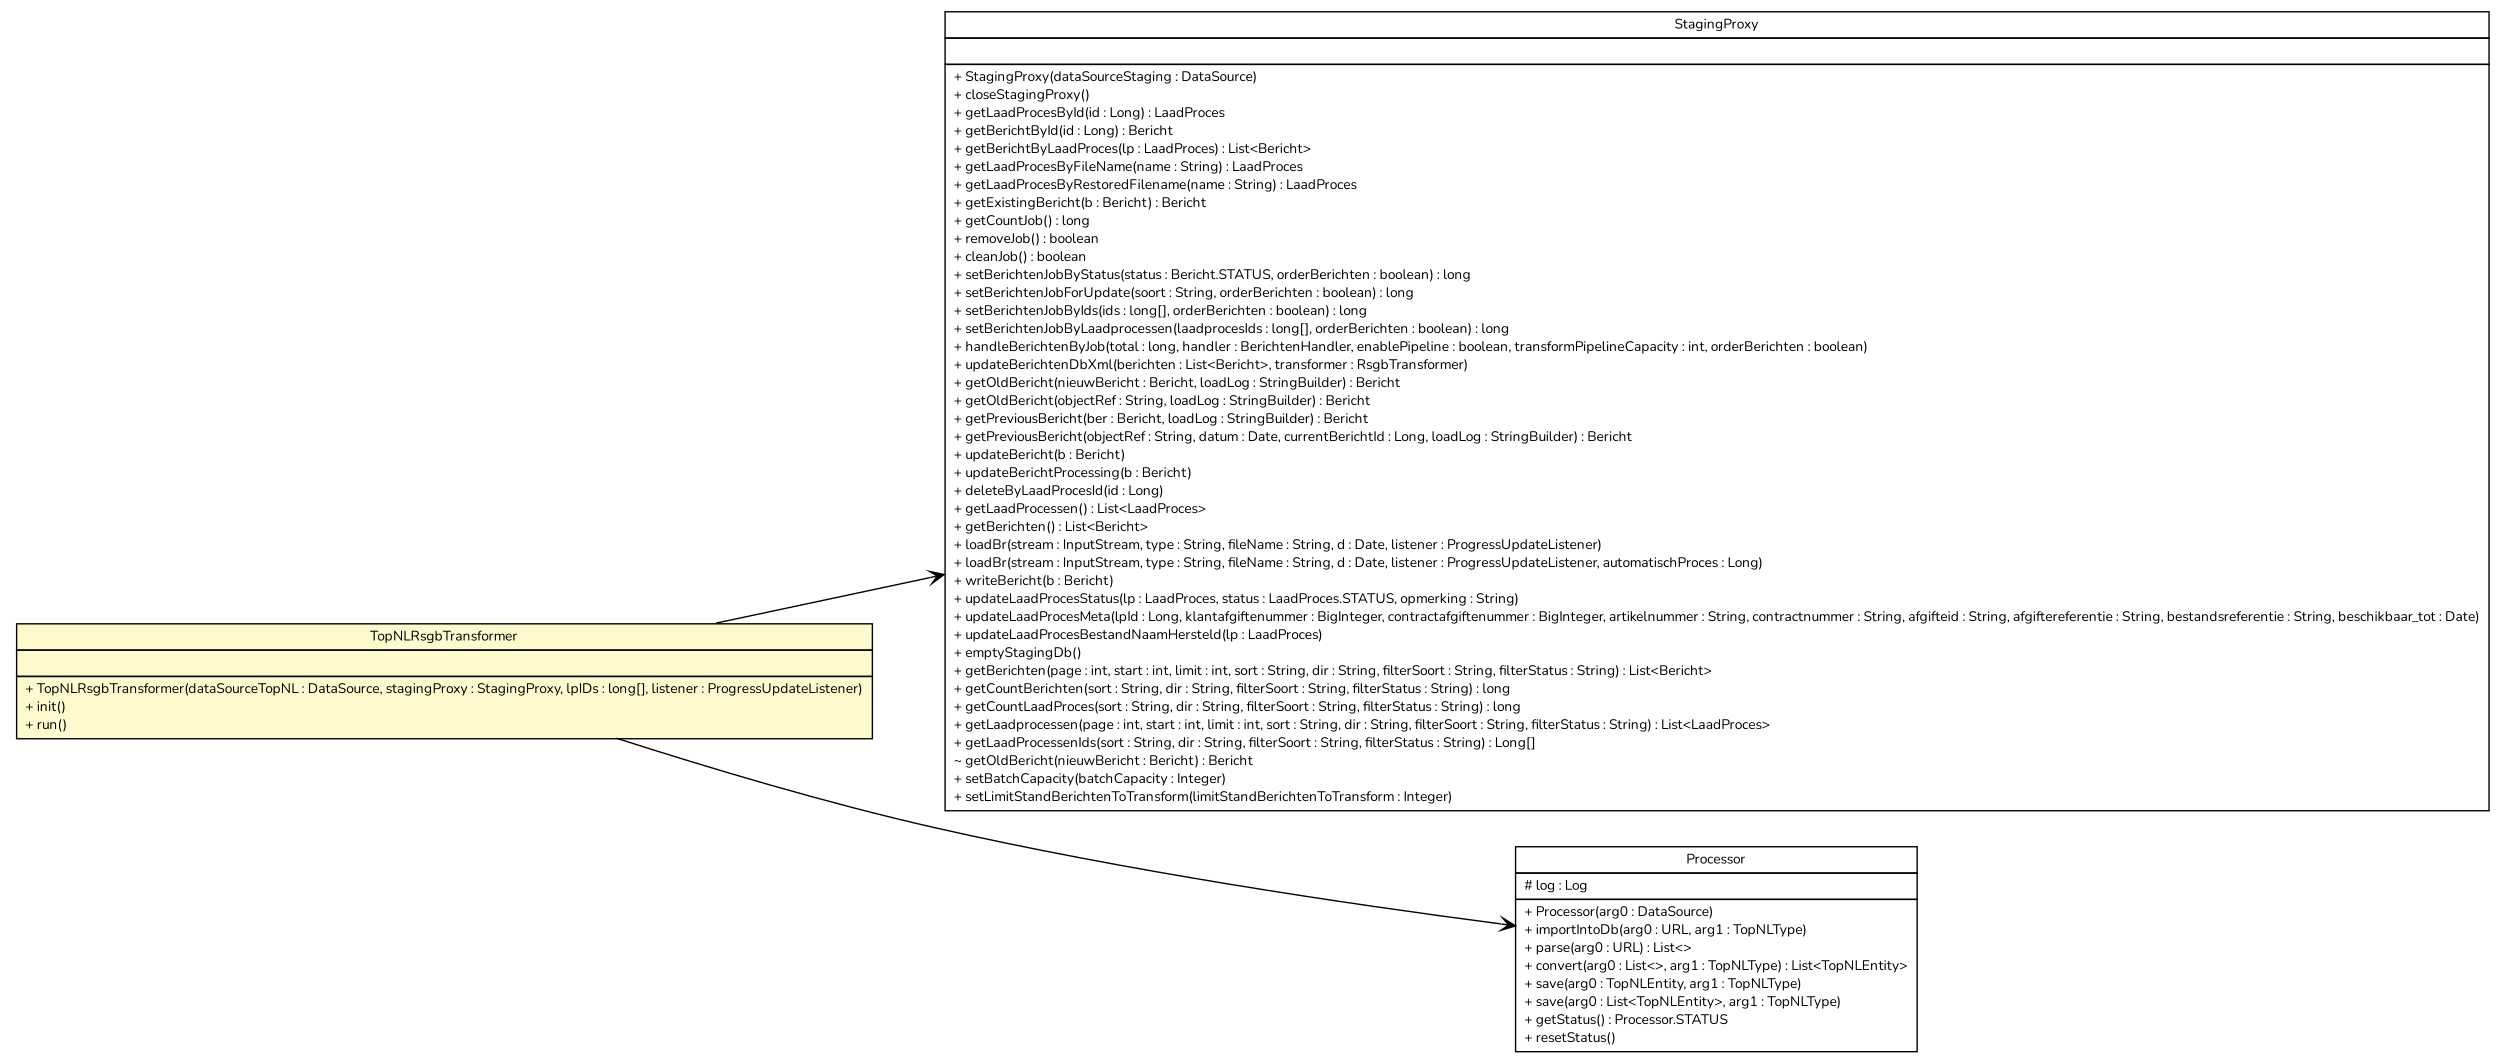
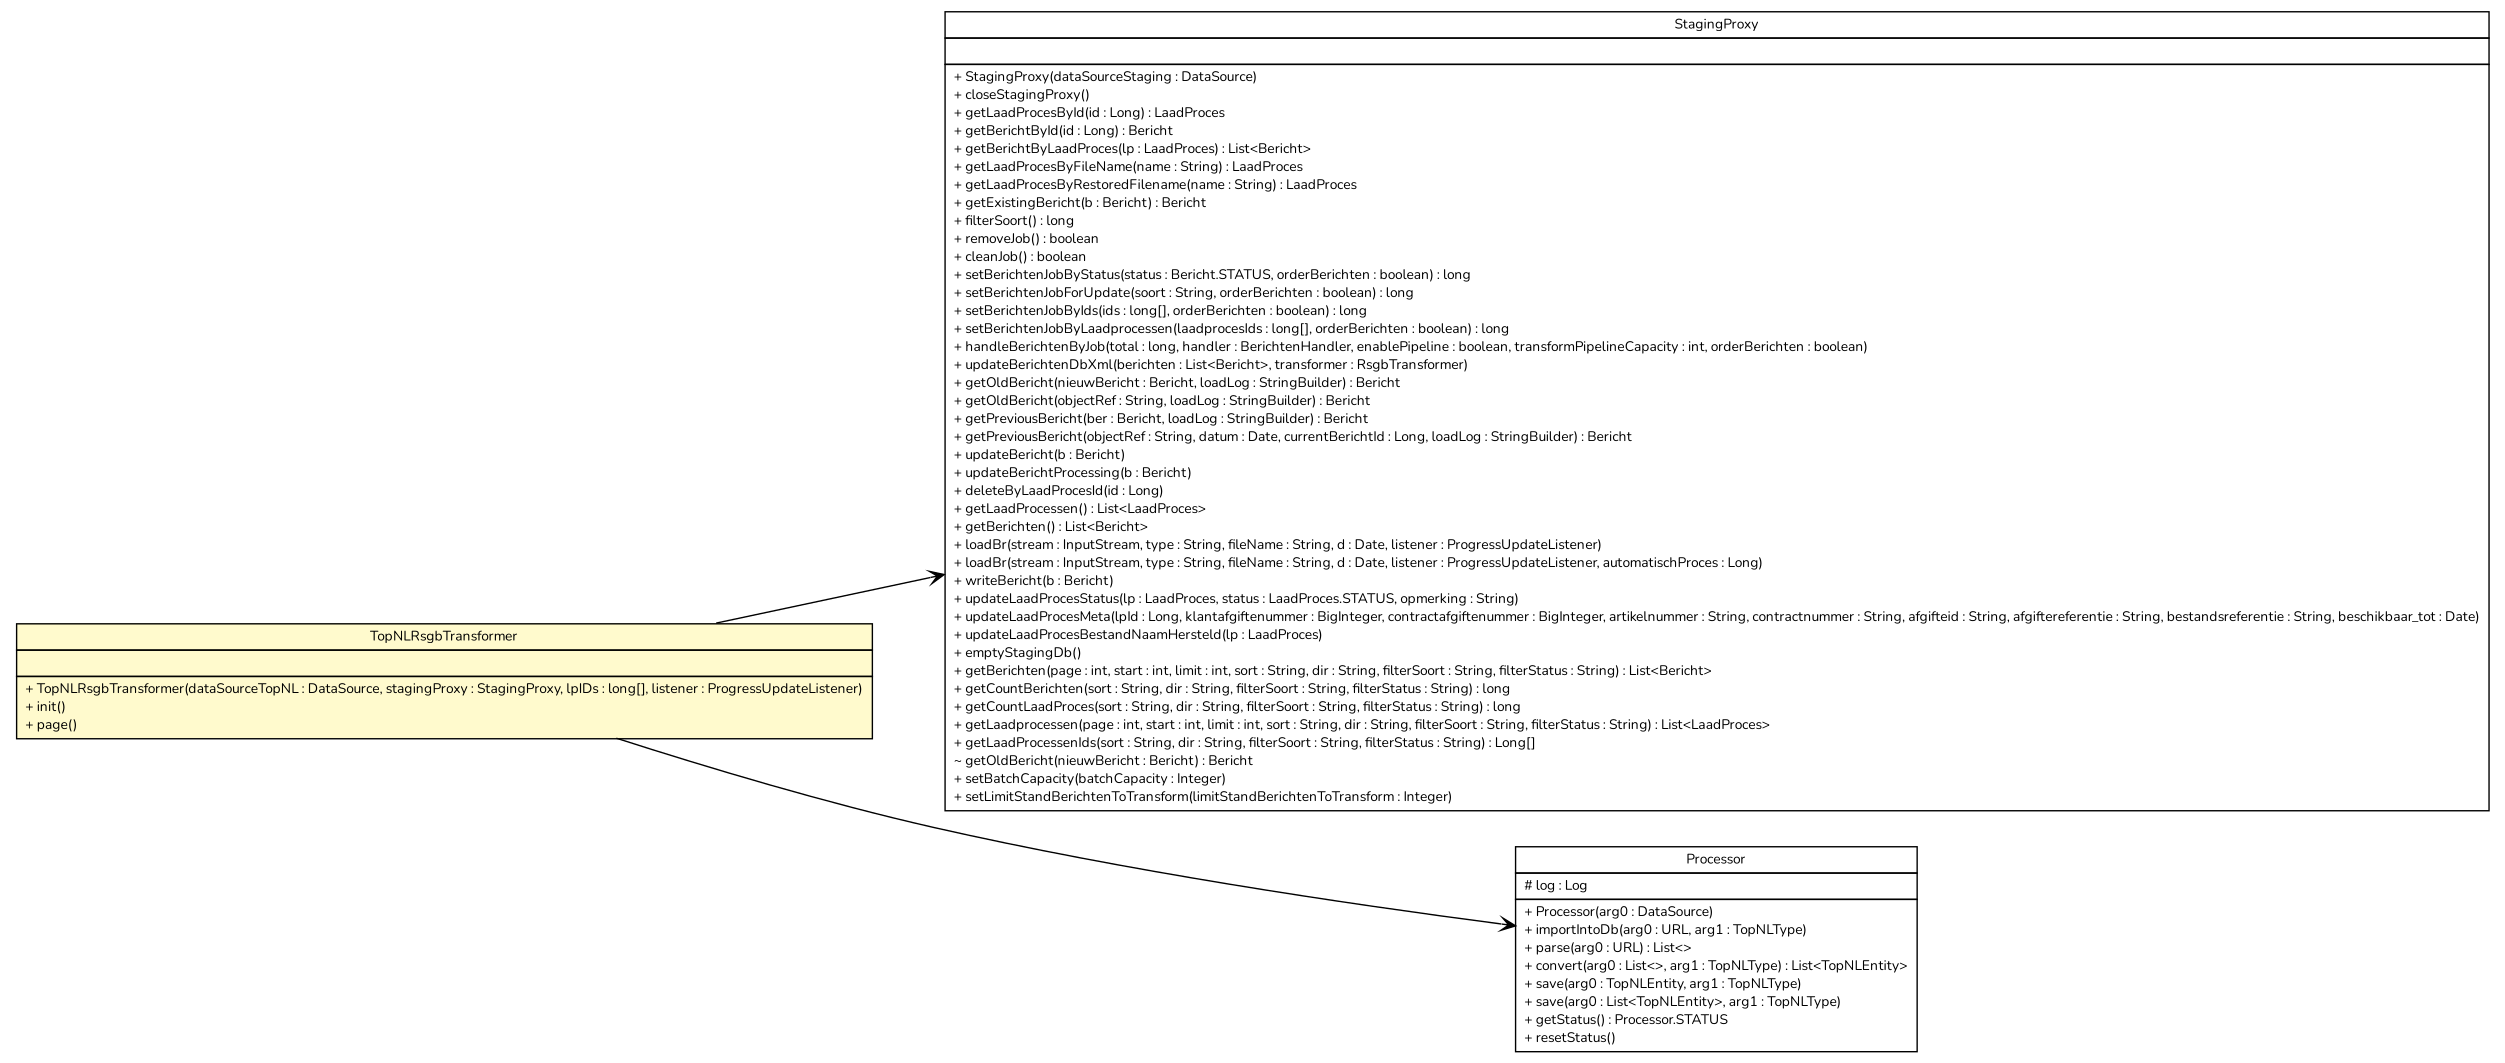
node "StagingProxy": text "+ getCountJob() : long" -> "+ filterSoort() : long"
node "TopNLRsgbTransformer": text "+ run()" -> "+ page()"
